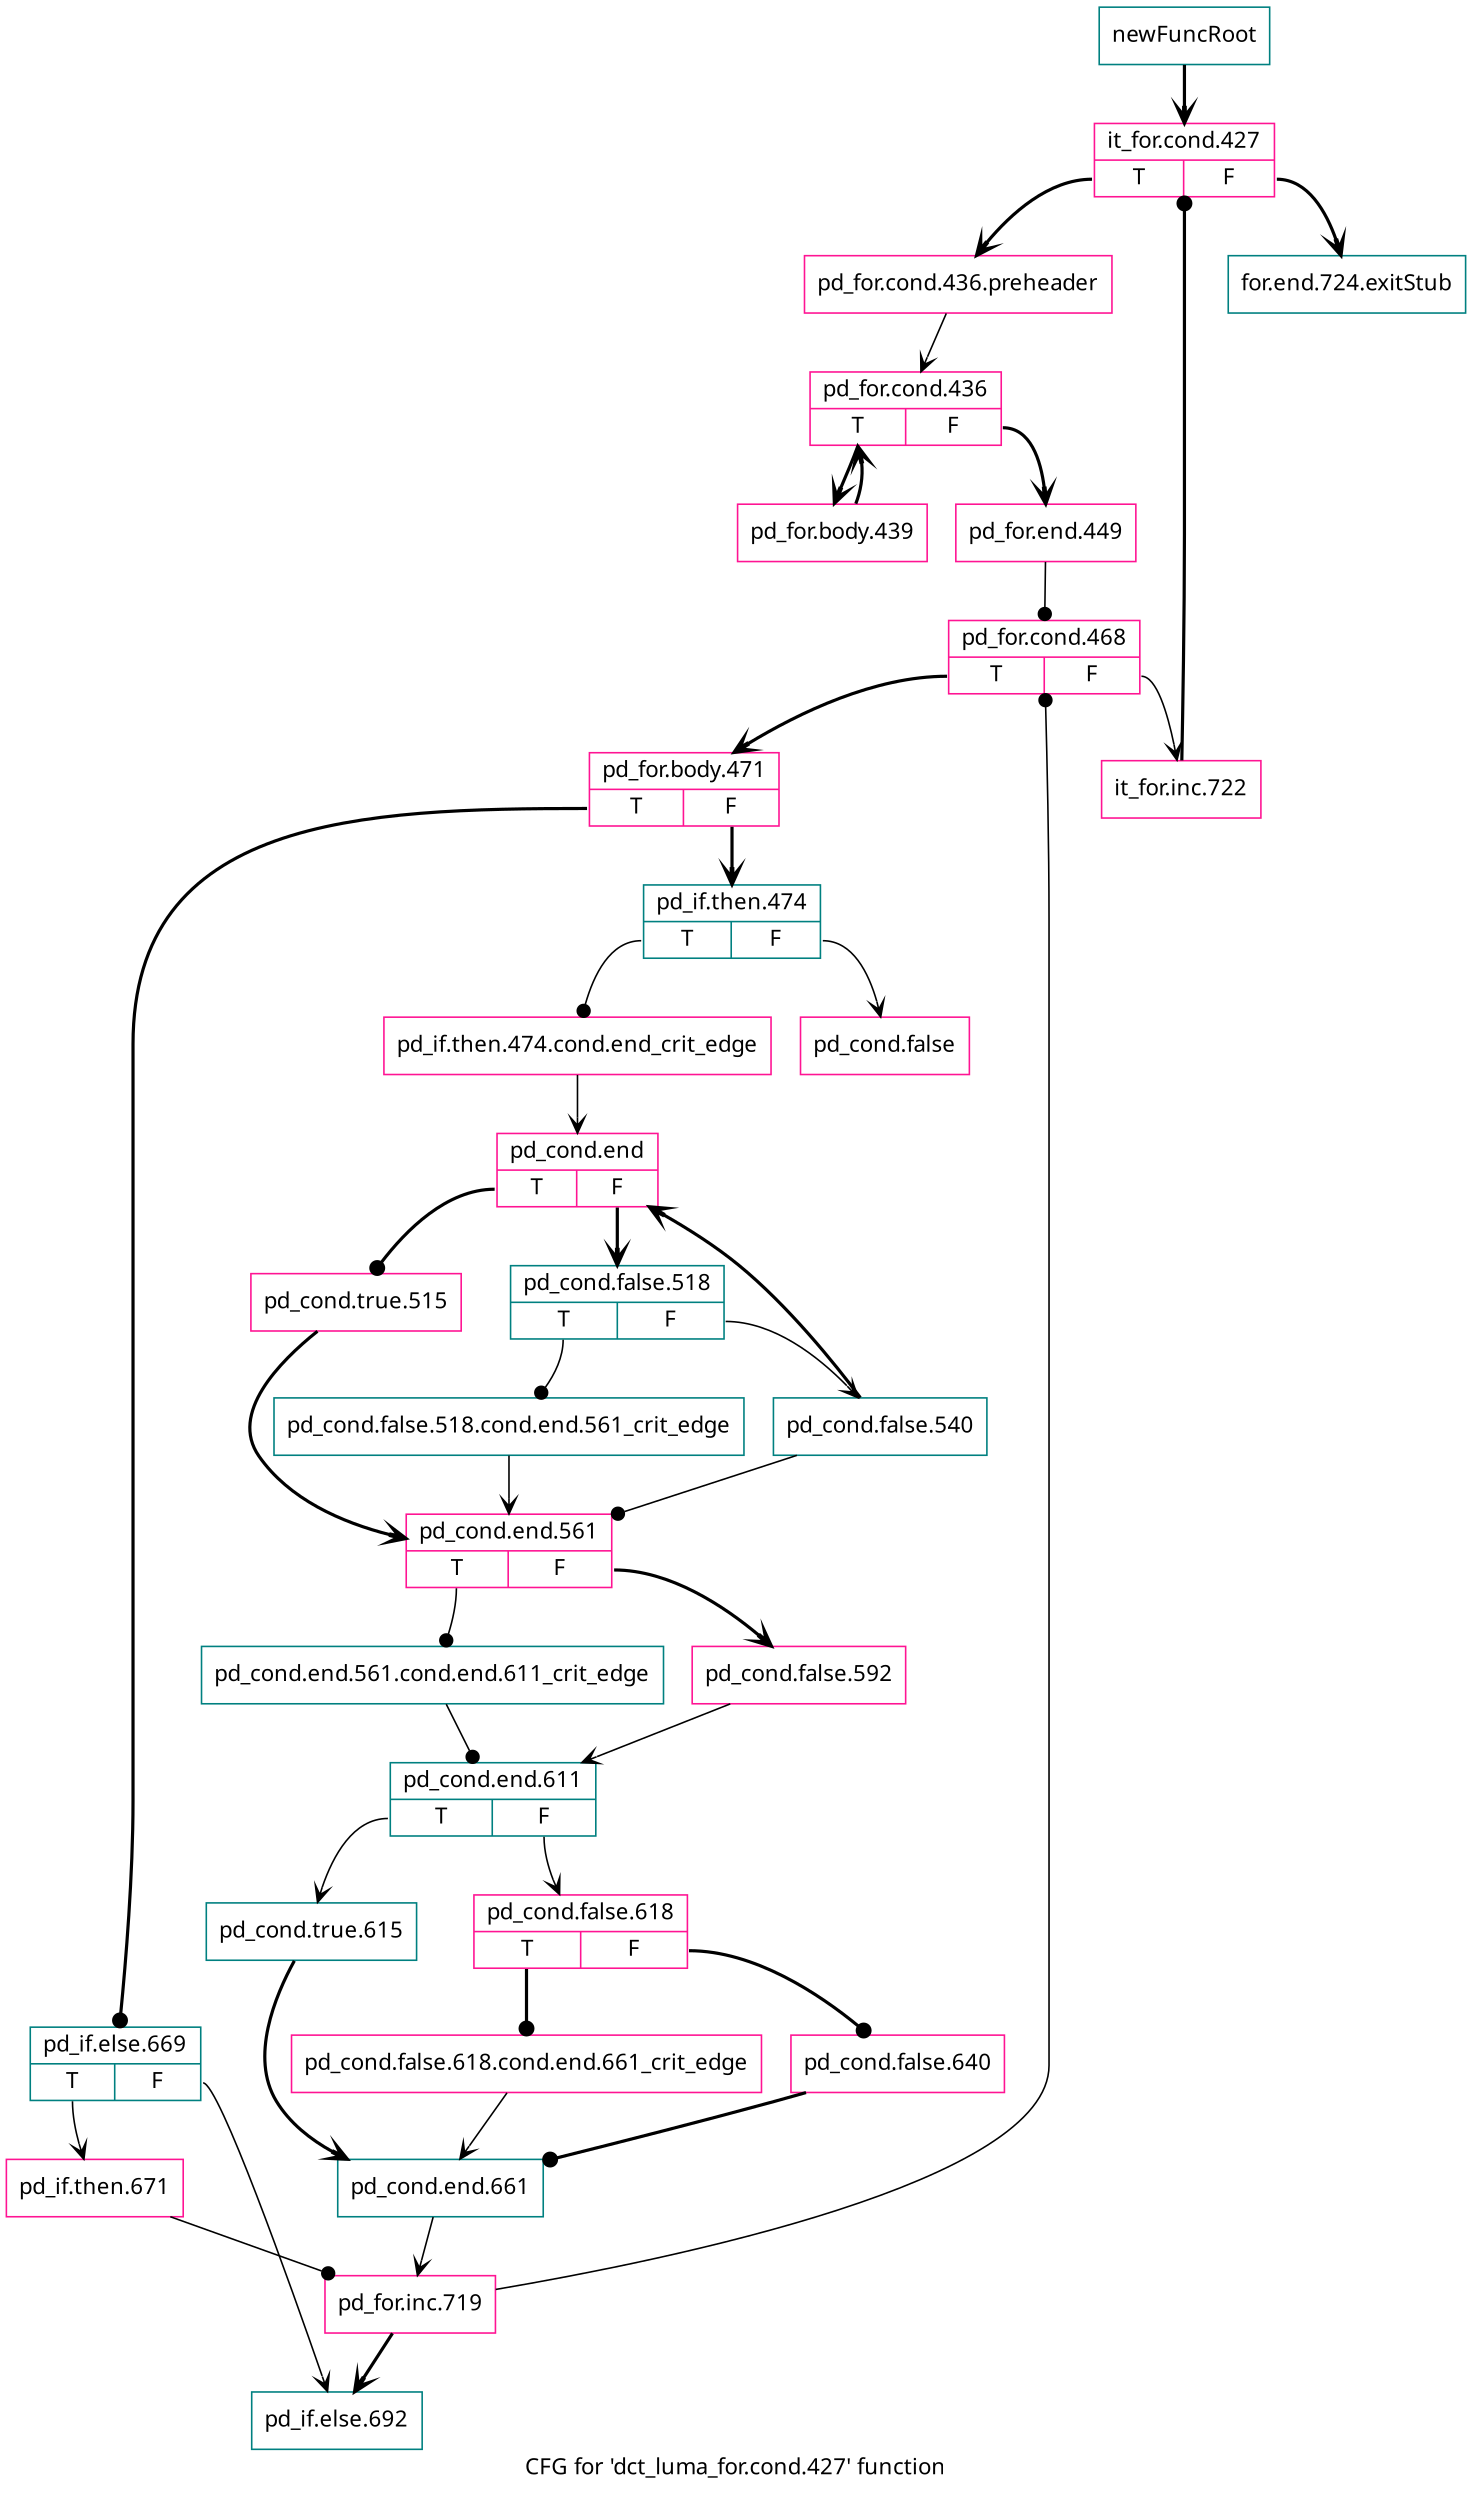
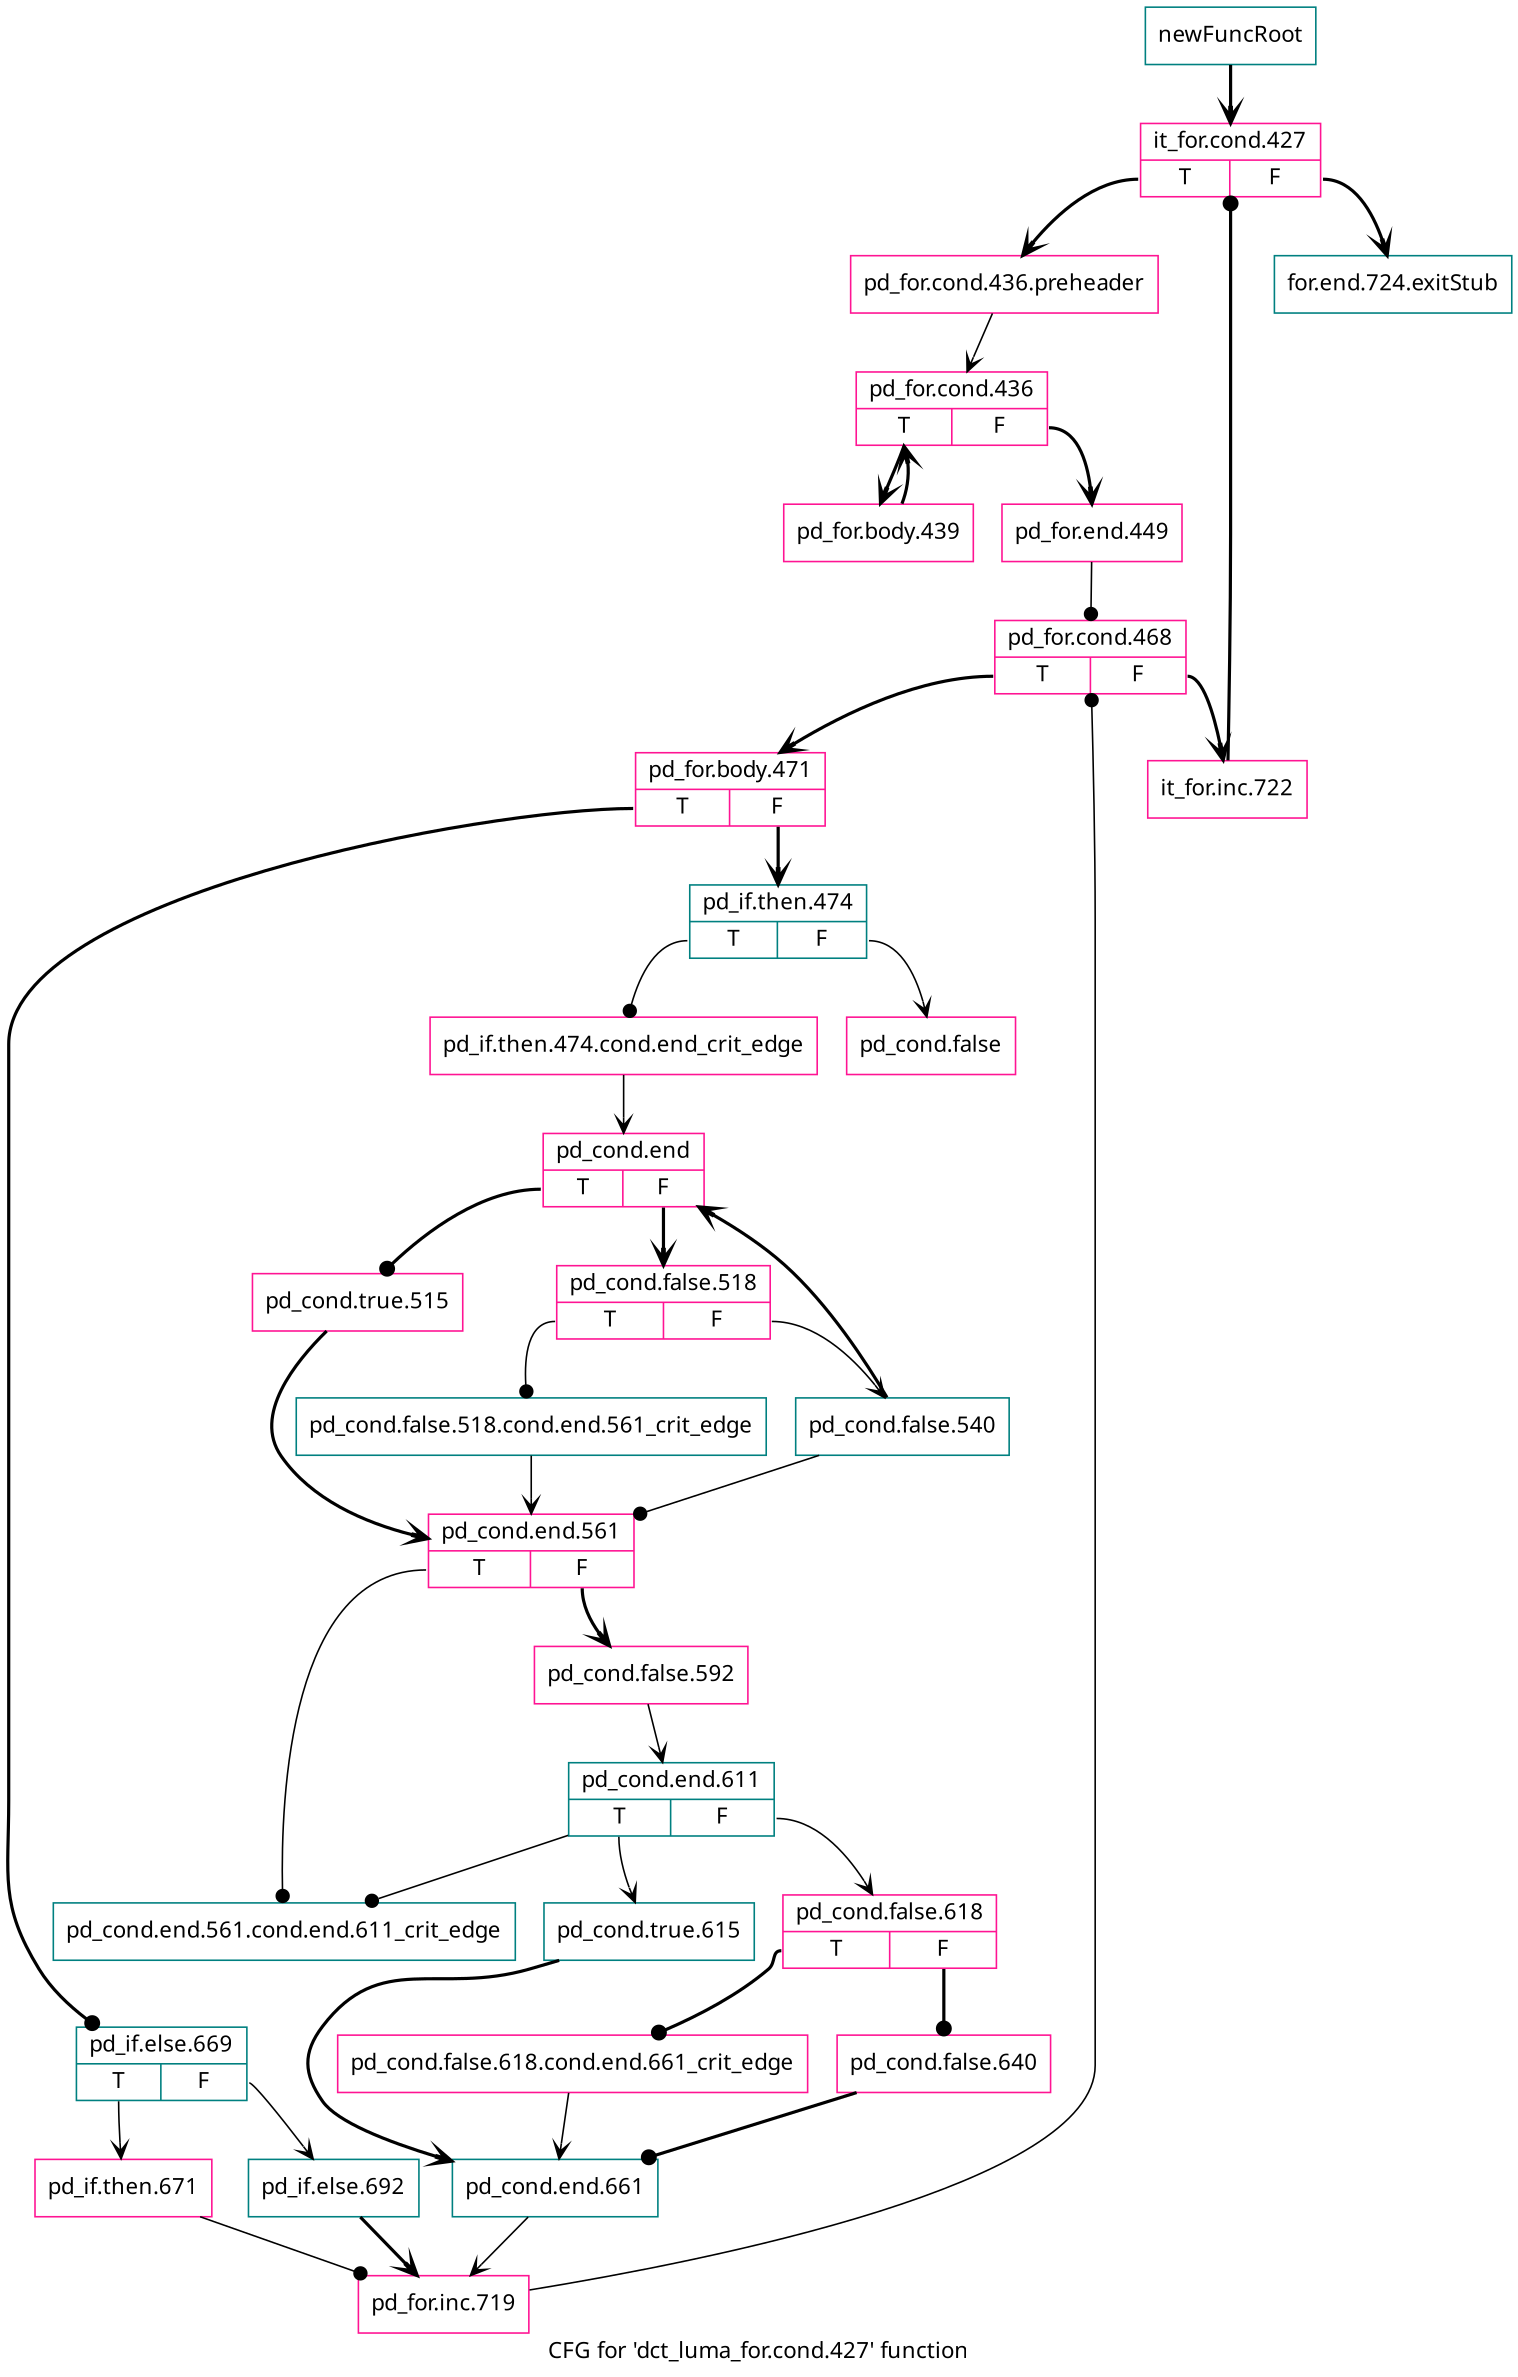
edge "pd_for.cond.468" -> "it_for.inc.722": style solid -> bold
node "pd_cond.false.518": color teal -> deeppink
edge "pd_cond.end.561.cond.end.611_crit_edge" -> "pd_cond.end.611": reversed
edge "pd_for.inc.719" -> "pd_if.else.692": reversed
